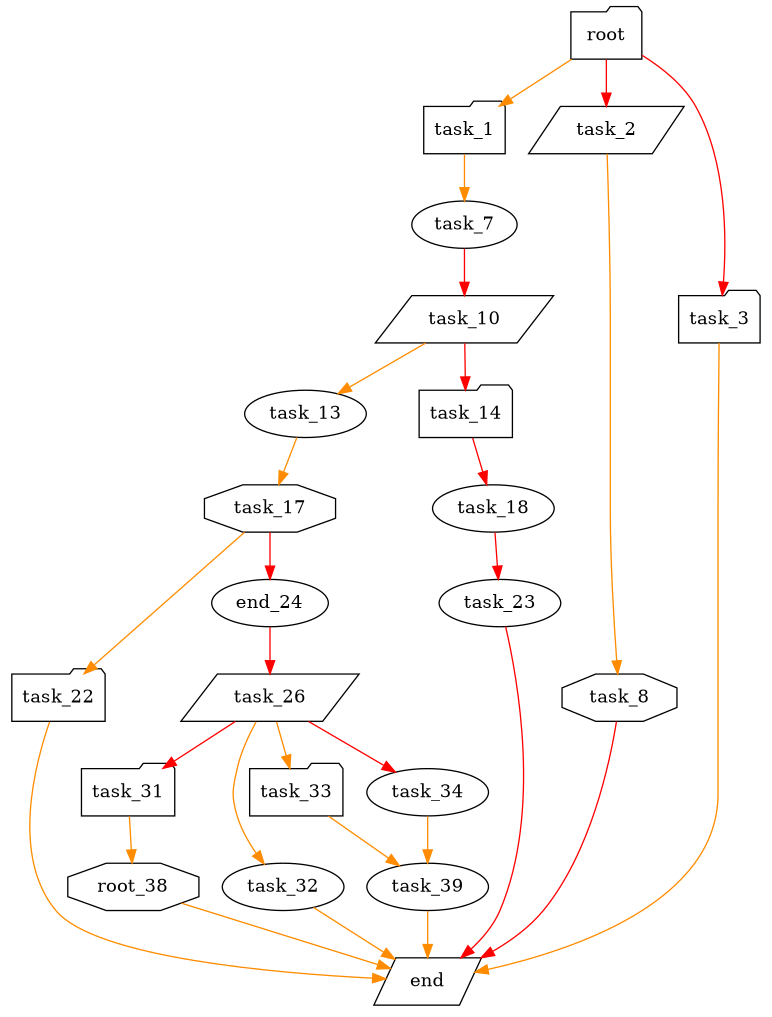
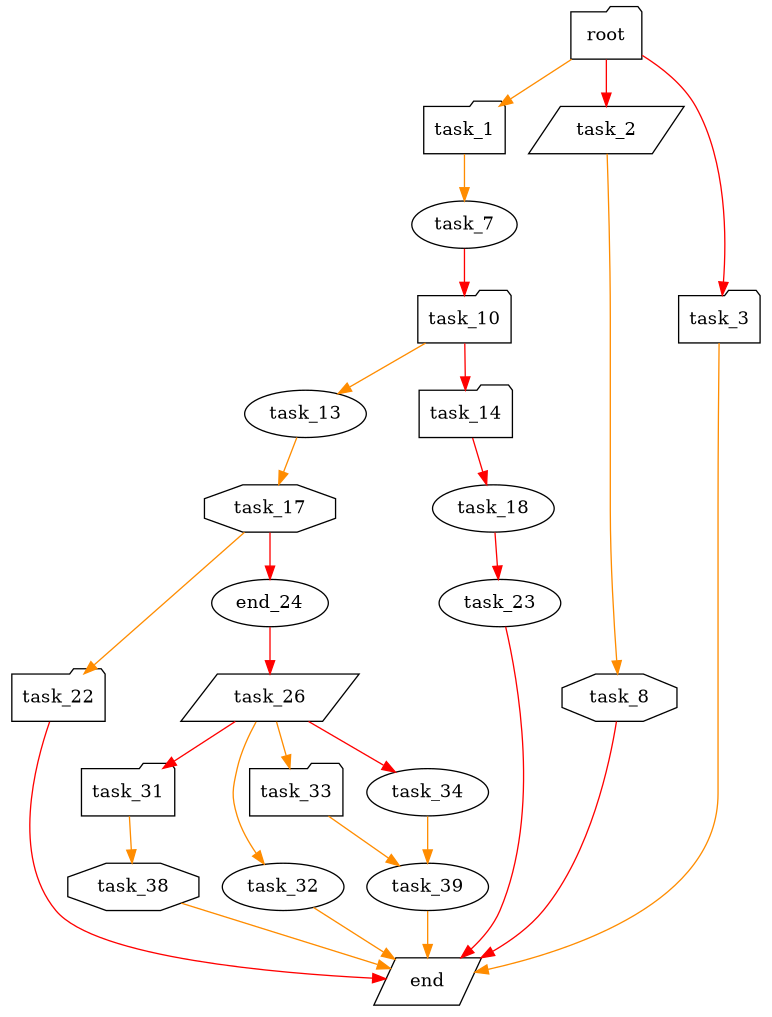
node "task_10": shape parallelogram -> folder
node "root_38": label "root_38" -> "task_38"
edge "task_22" -> "end": color darkorange -> red
